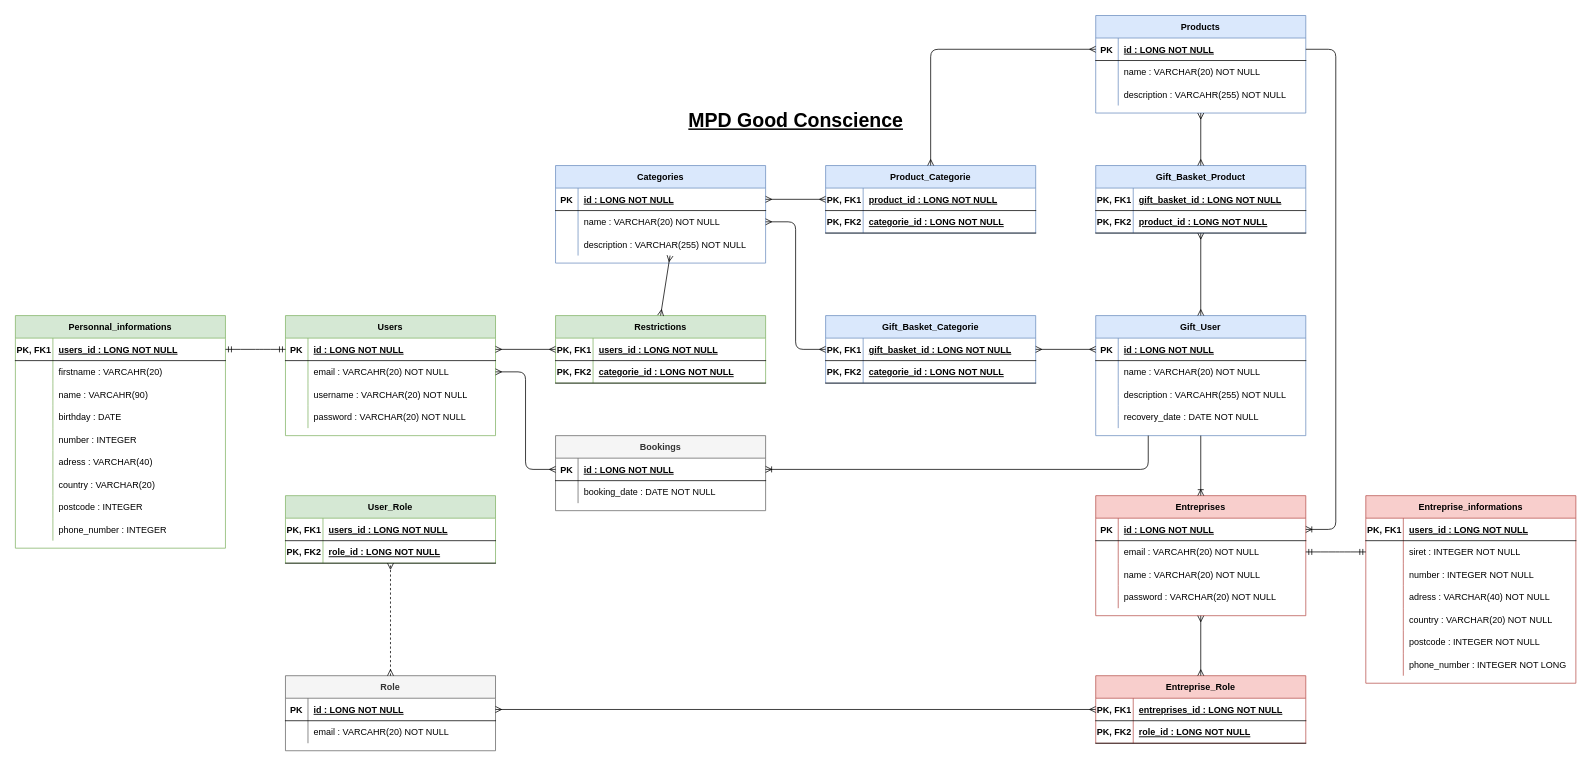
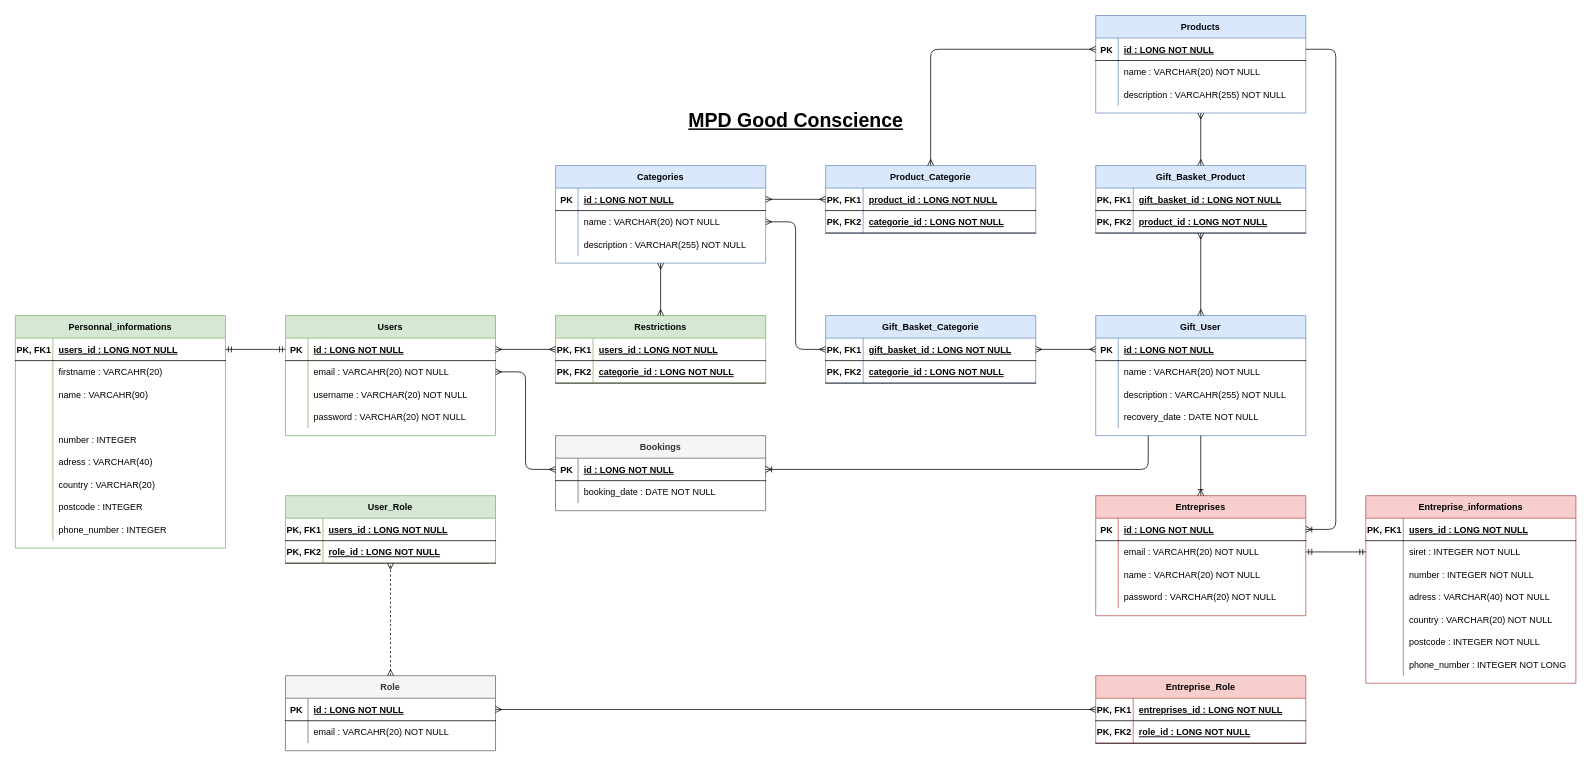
edge "description : VARCHAR(255) NOT NULL" -- "Restrictions": now "Categories" -- "Restrictions"
node "birthday : DATE": removed
edge "Entreprises" -- "Entreprise_Role": removed
